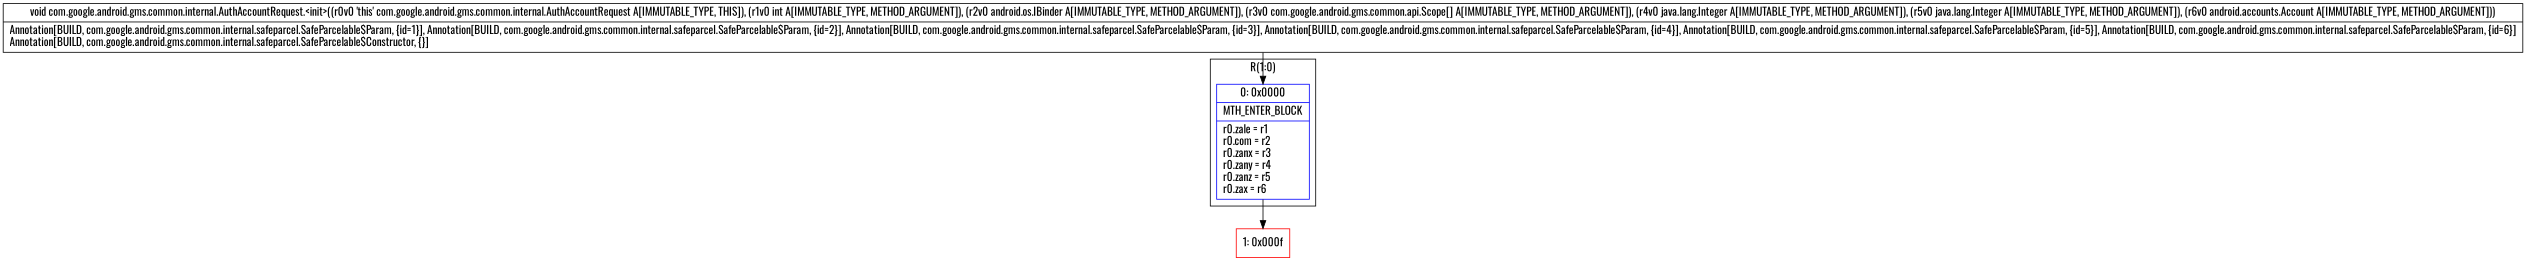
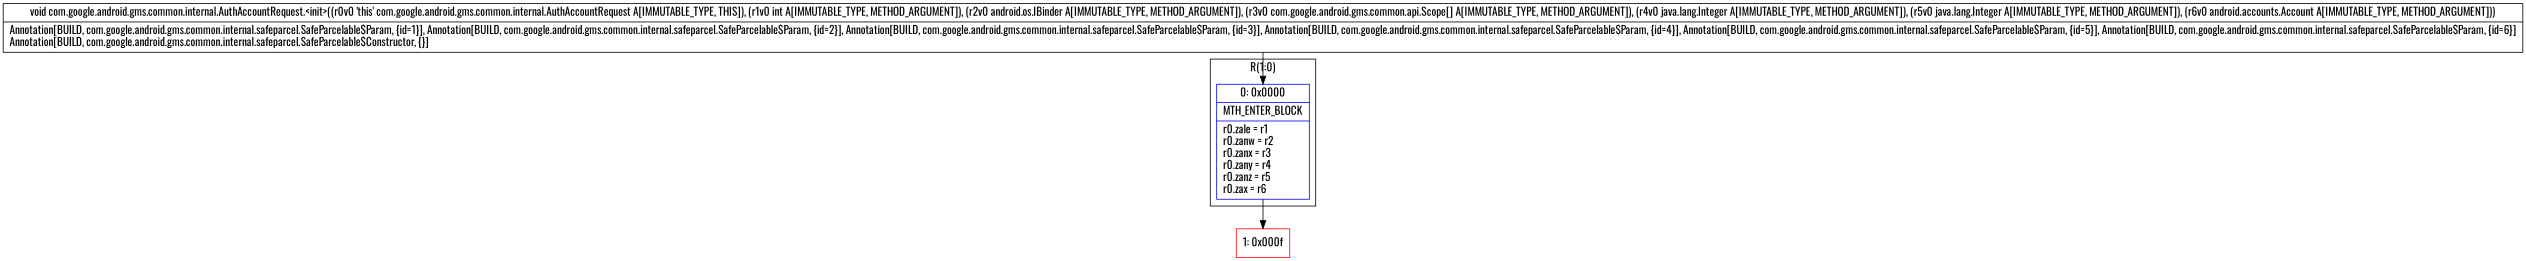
node "0: 0x0000": text "r0.com = r2" -> "r0.zanw = r2"
